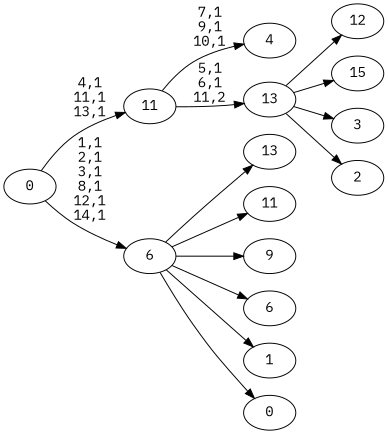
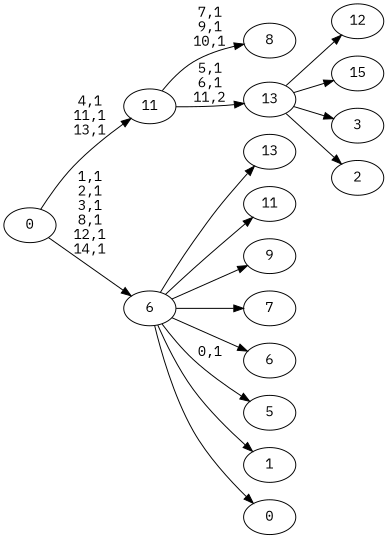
node "4": label "4" -> "8"
node "7": added
node "5": added
